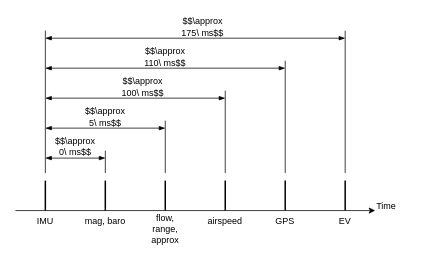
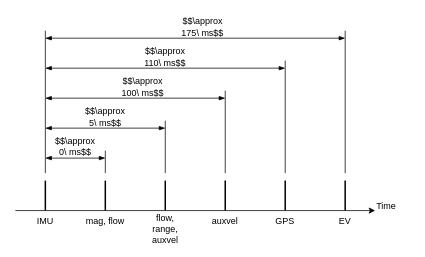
node "mag, baro": label "mag, baro" -> "mag, flow"
node "airspeed": label "airspeed" -> "auxvel"
node "flow, range, approx": label "flow, range, approx" -> "flow, range, auxvel"
